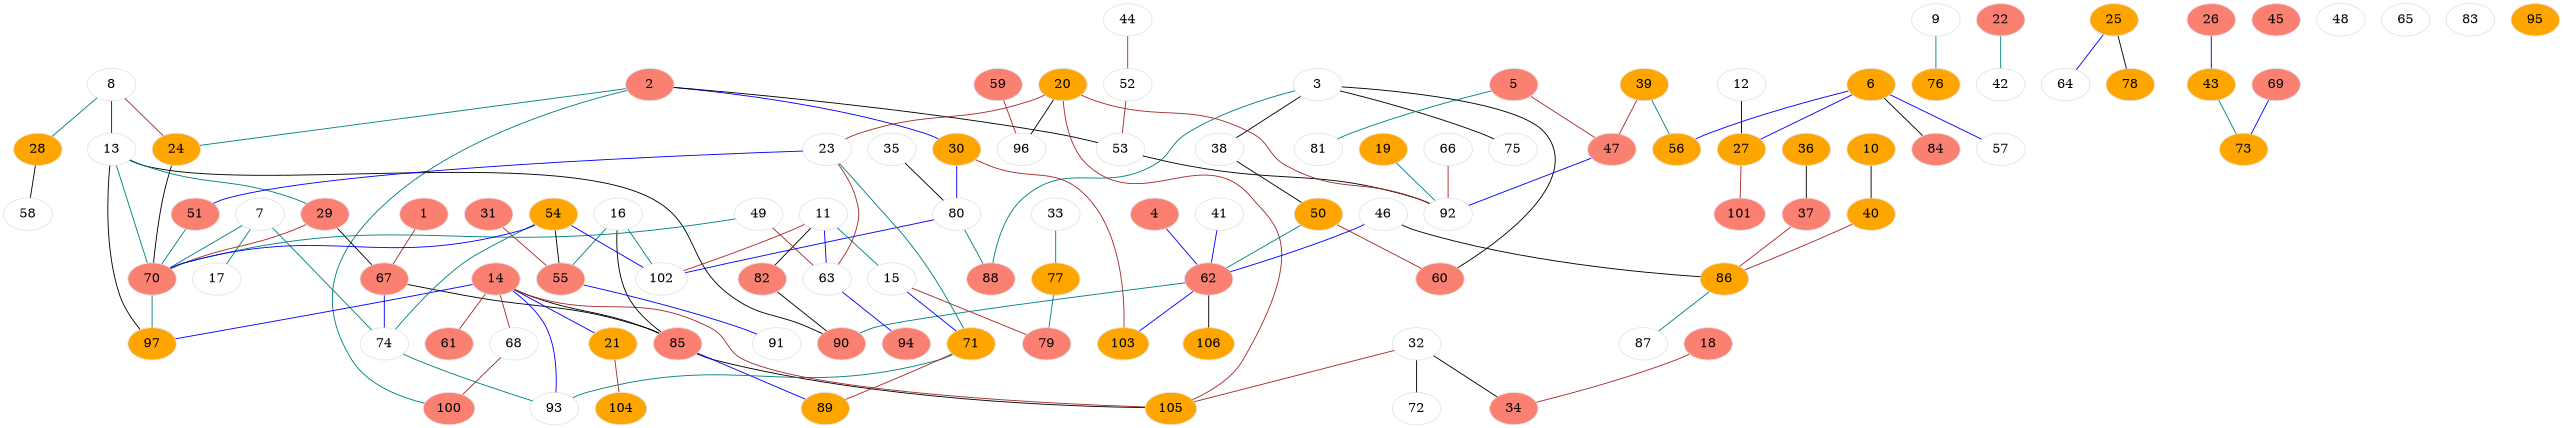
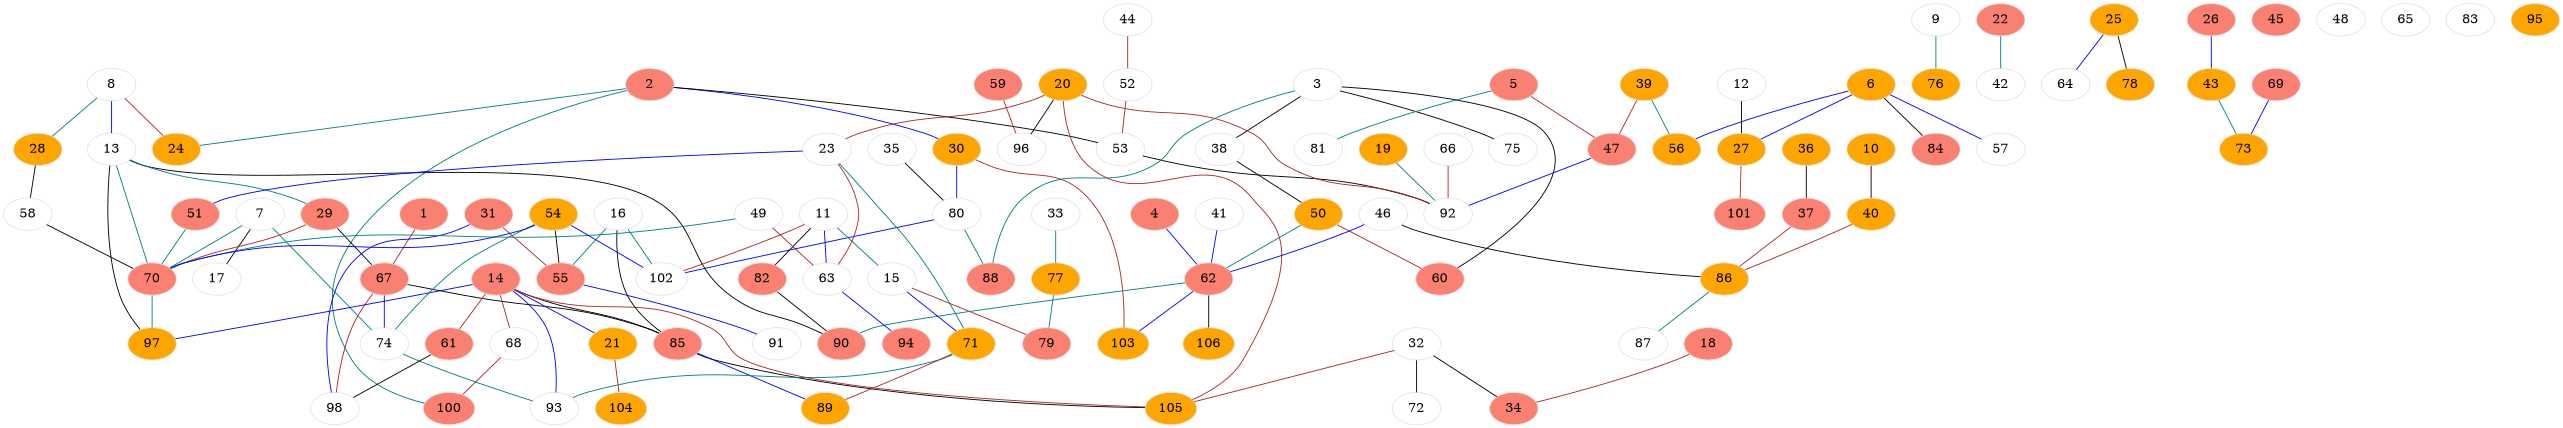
edge "24" -- "70": now "58" -- "70"
edge "7" -- "17": color teal -> black
node "98": added
